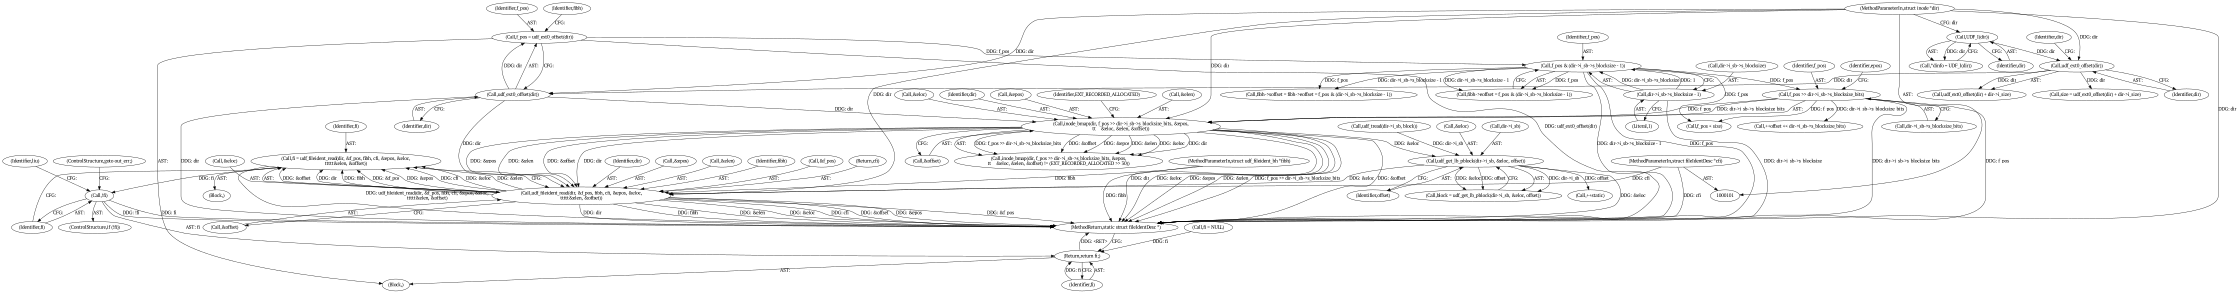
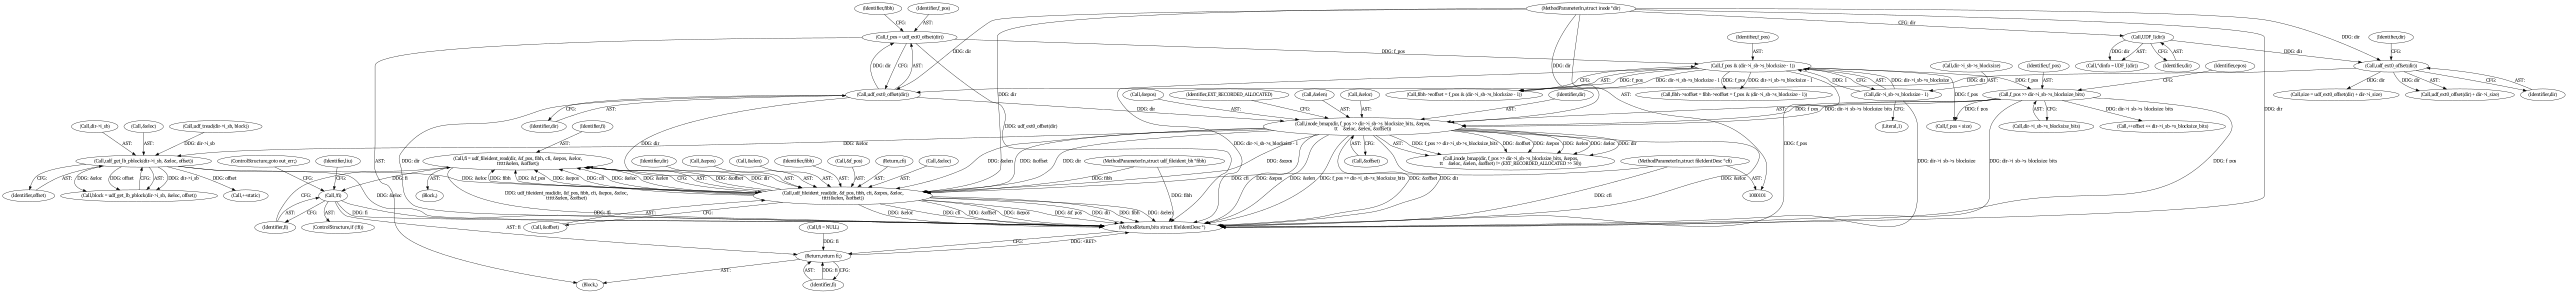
edge "(Call,*dinfo = UDF_I(dir))" -> "(Call,UDF_I(dir))": removed, label "CFG:"
edge "(Literal,1)" -> "(Call,dir->i_sb->s_blocksize - 1)": removed, label "AST:"
node "(MethodReturn,static struct fileIdentDesc *)": label "(MethodReturn,static struct fileIdentDesc *)" -> "(MethodReturn,bits struct fileIdentDesc *)"
